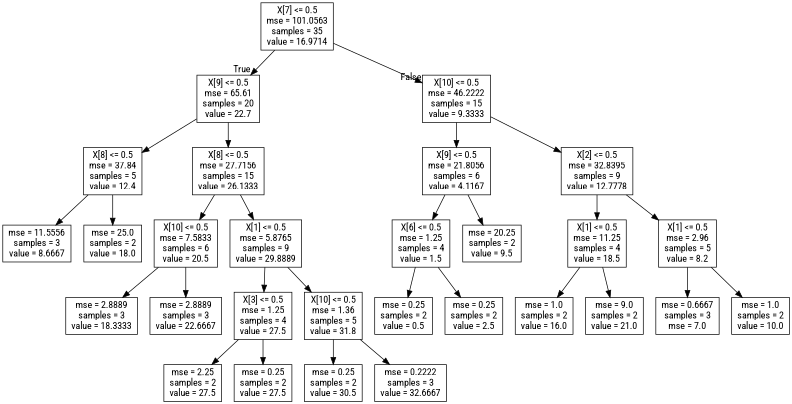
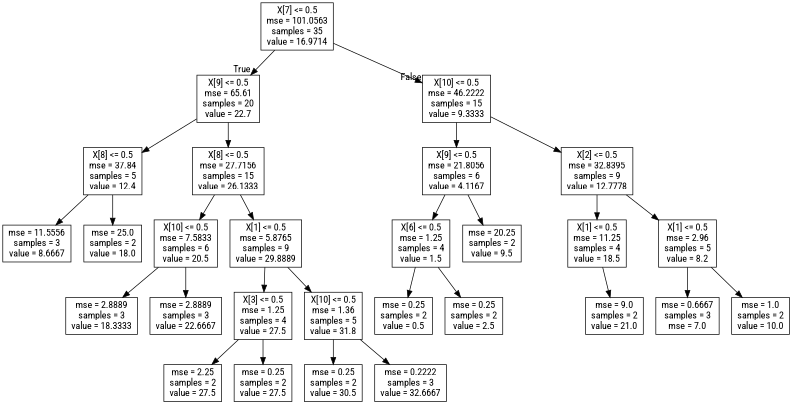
node "mse = 1.0 samples = 2 value = 16.0": removed
